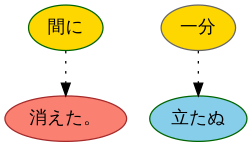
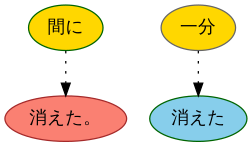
node "立たぬ": label "立たぬ" -> "消えた"
